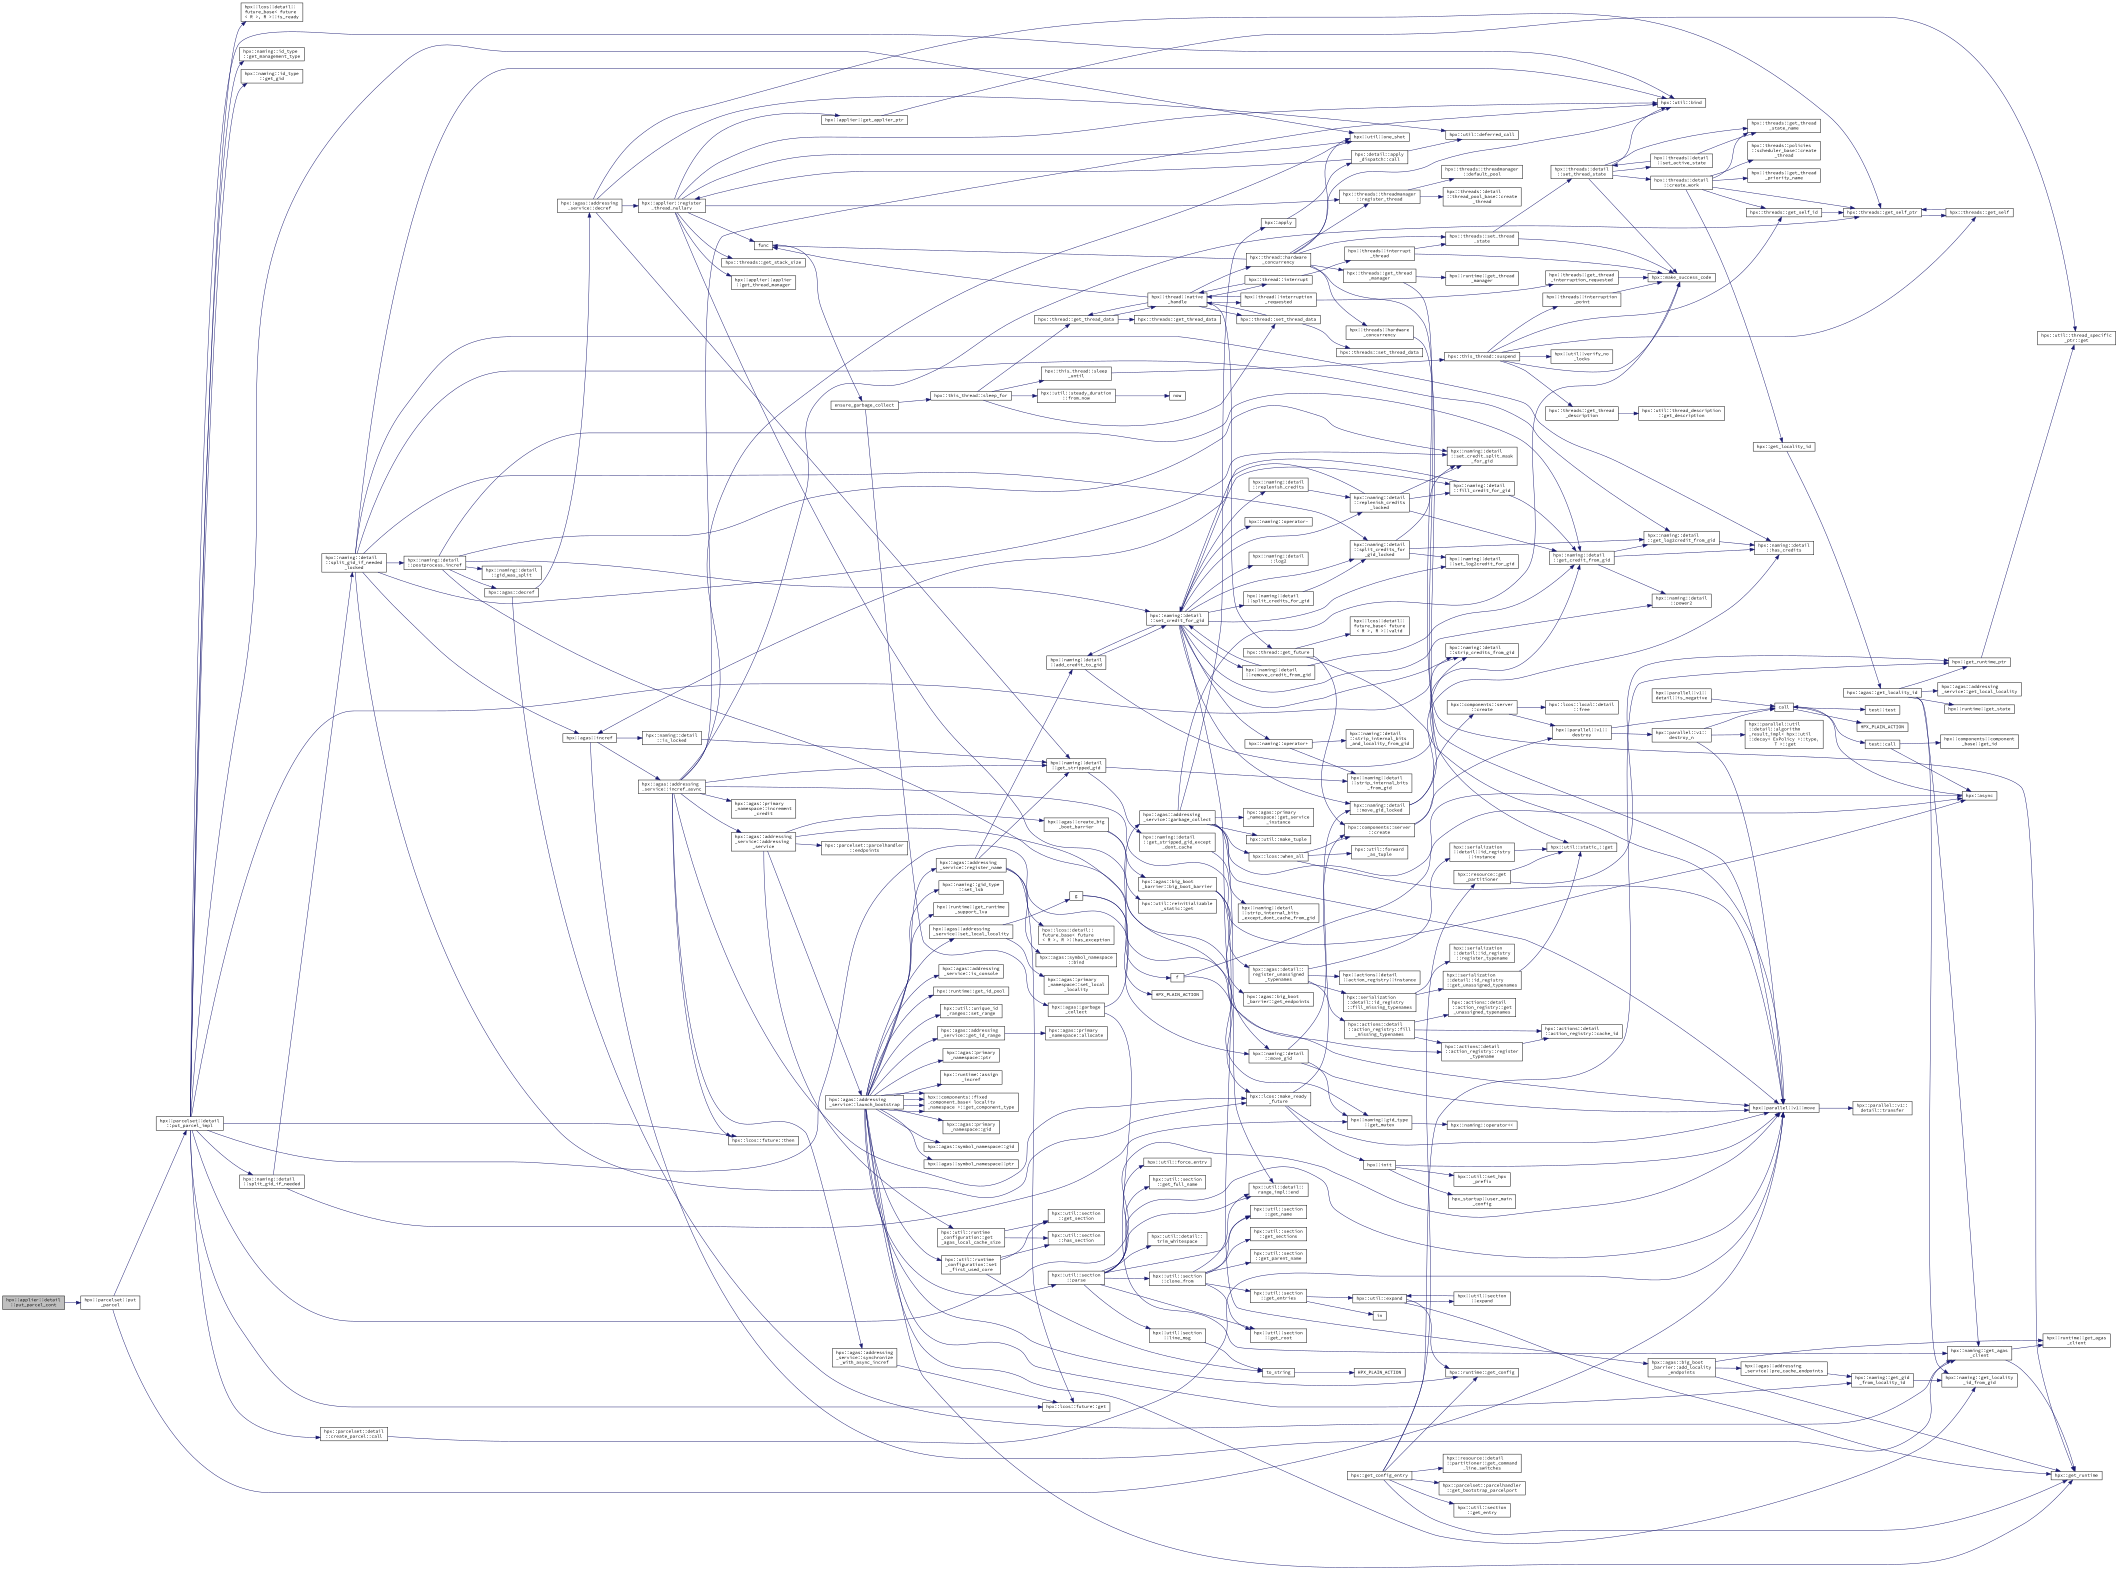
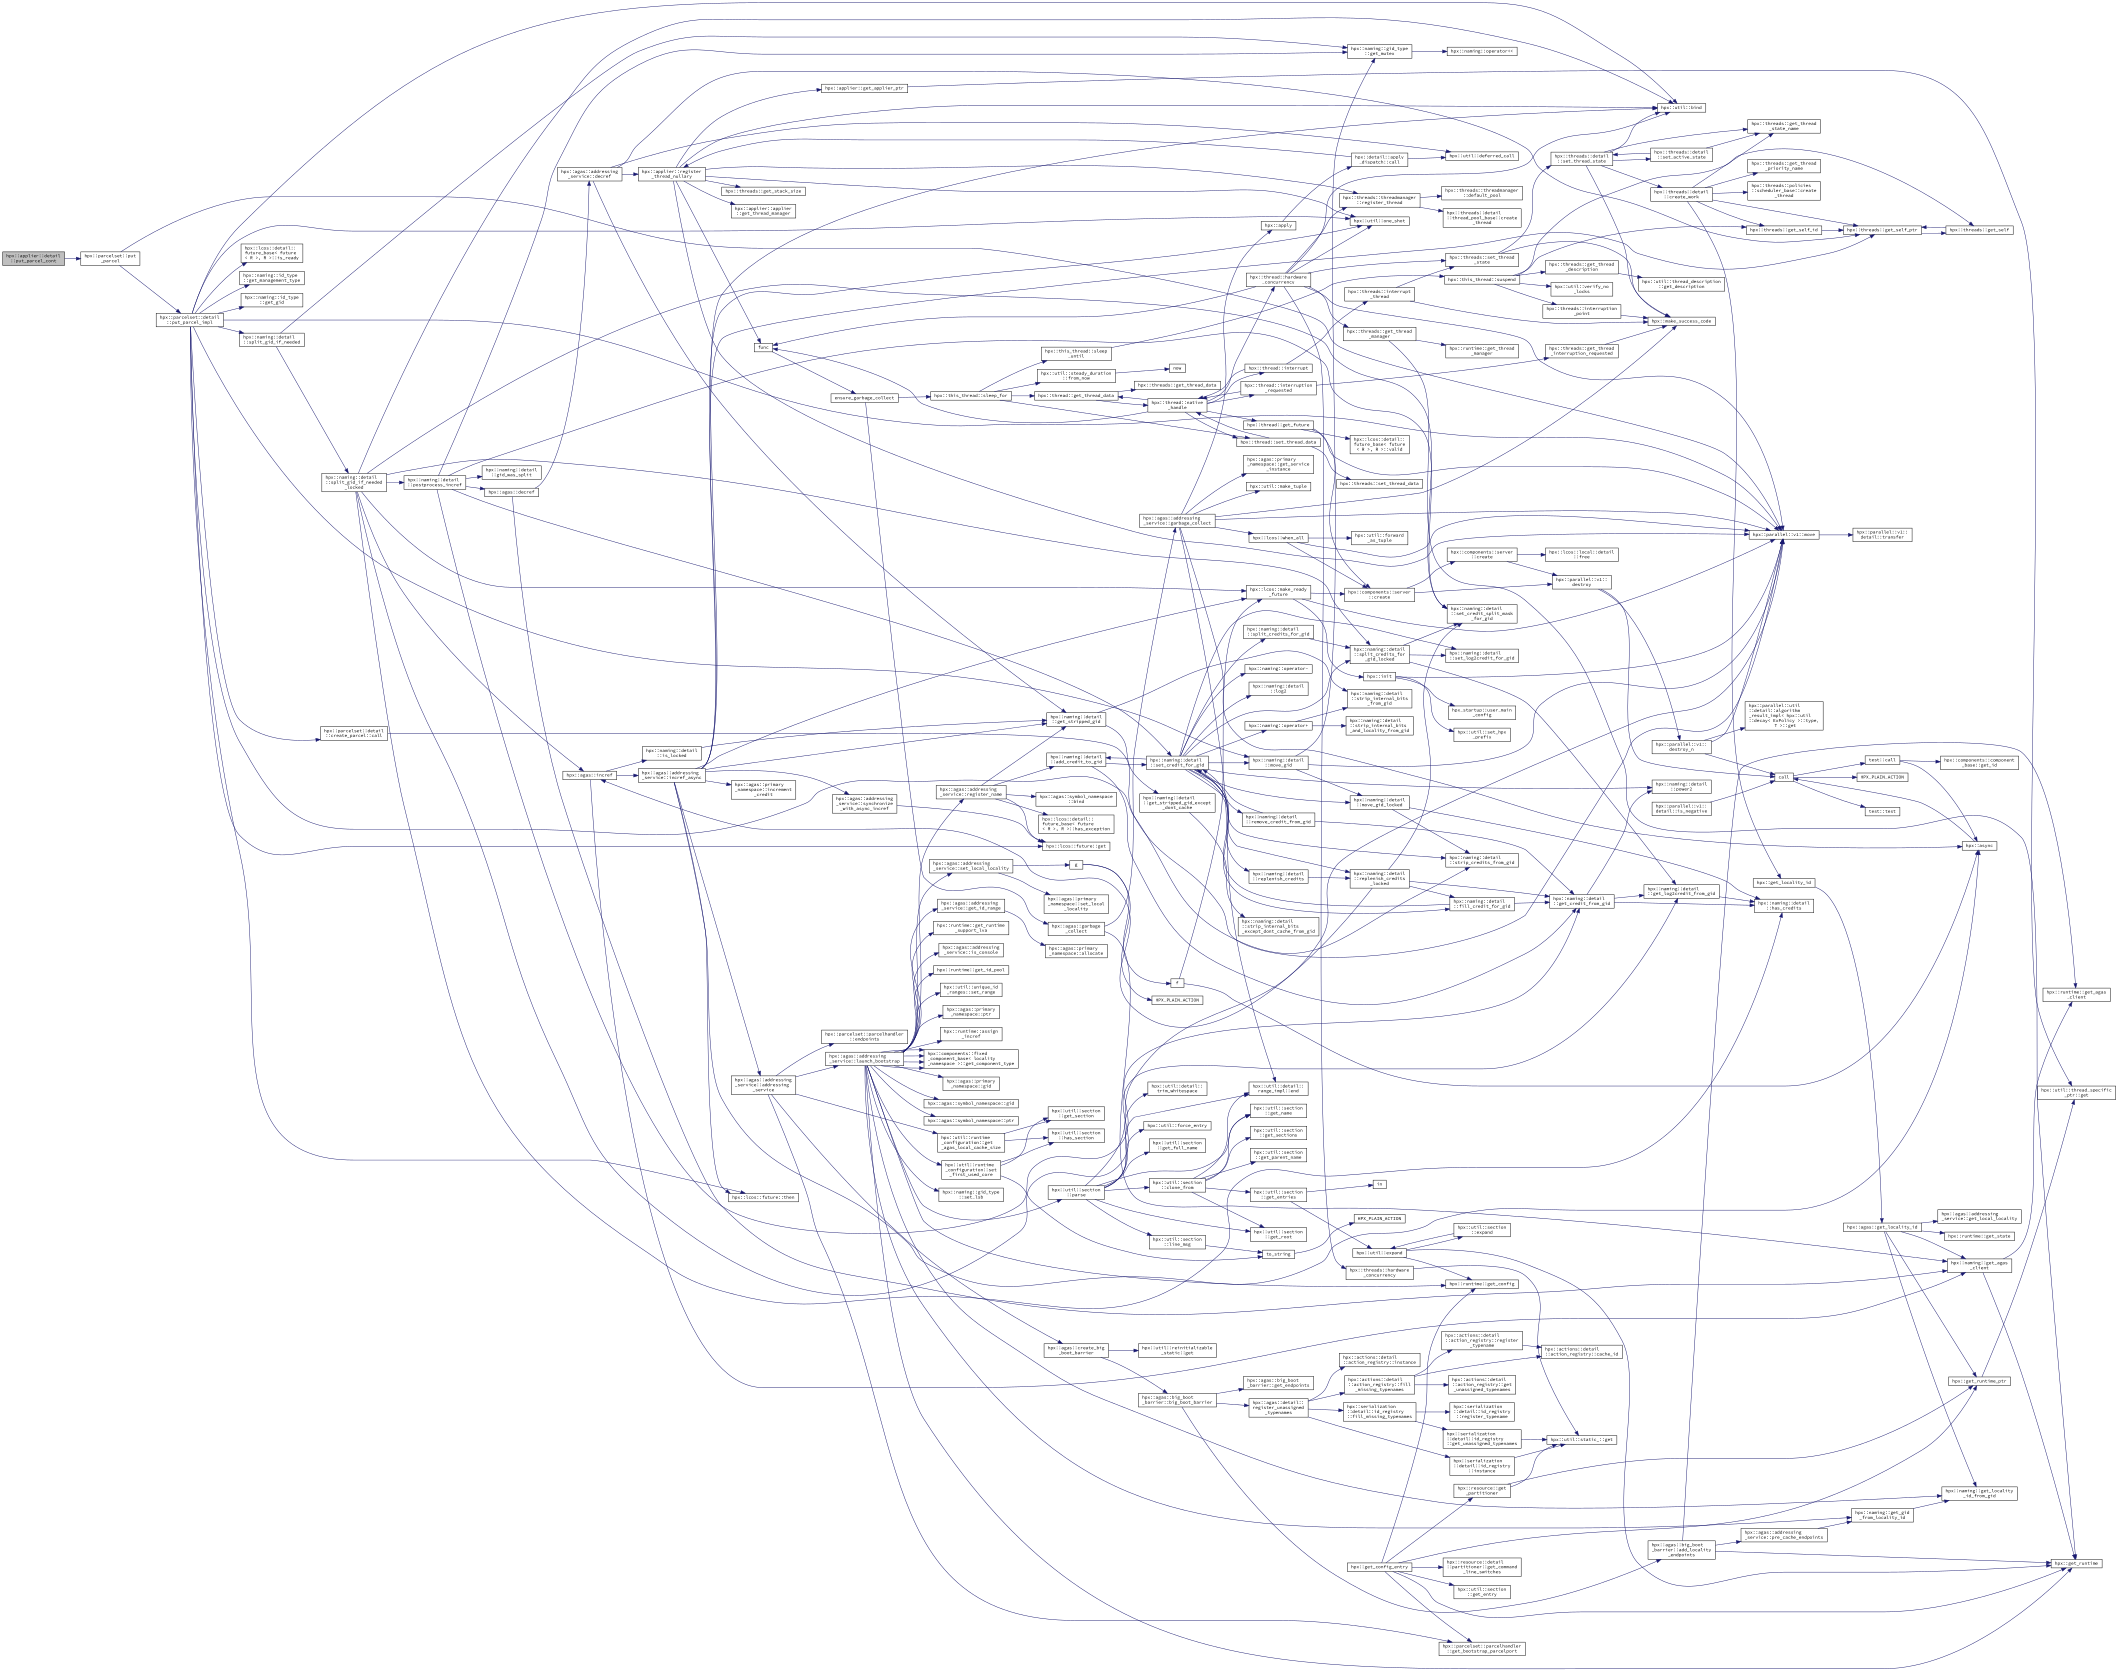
edge "hpx::this_thread::suspend" -> "hpx::make_success_code": removed
edge "hpx::agas::addressing _service::addressing _service" -> "hpx::actions::detail ::action_registry::register _typename": now "hpx::agas::addressing _service::addressing _service" -> "hpx::parcelset::parcelhandler ::get_bootstrap_parcelport"
